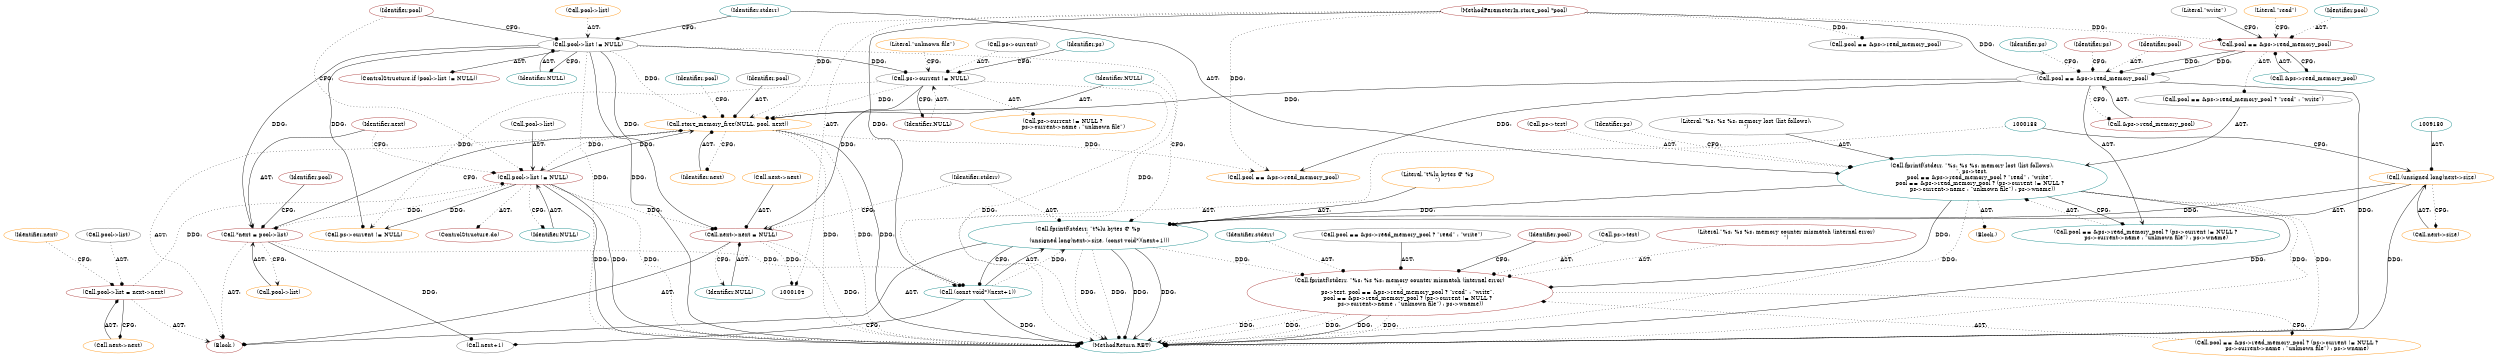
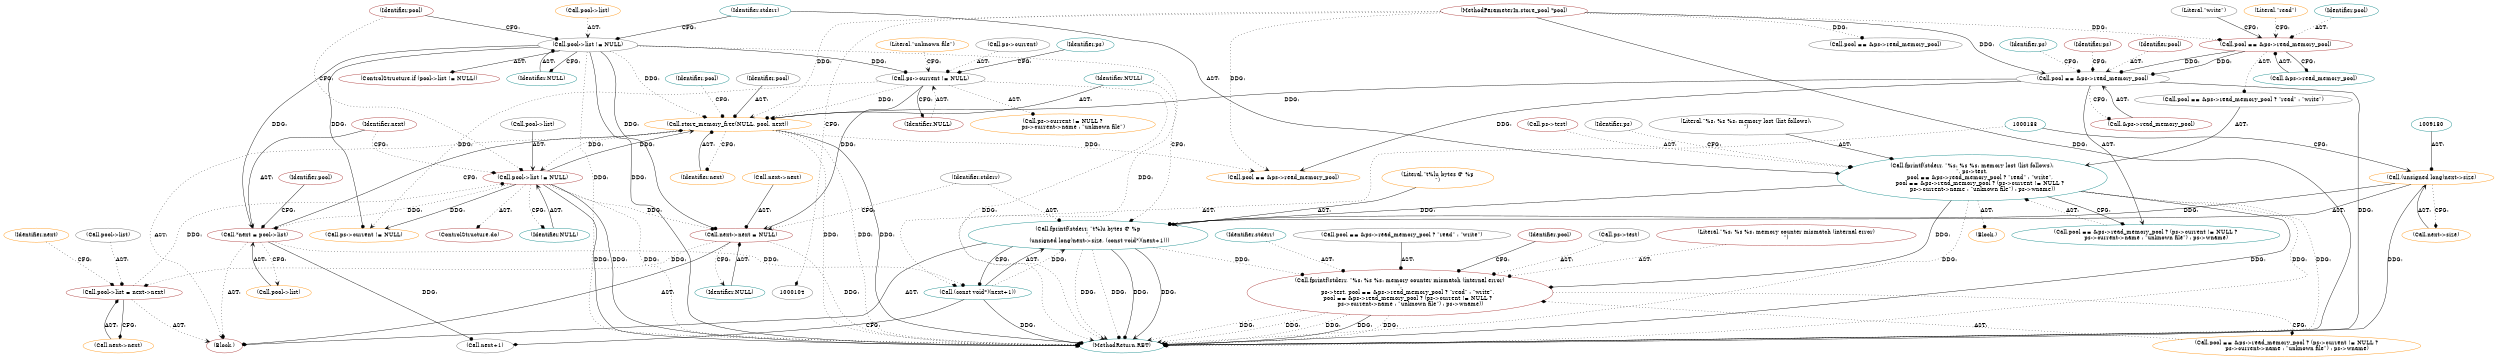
edge "(MethodParameterIn,store_pool *pool)" -> "(Call,(const void*)(next+1))": now "(MethodParameterIn,store_pool *pool)" -> "(MethodReturn,RET)"
edge "(MethodParameterIn,store_pool *pool)" -> "1000104": label "AST: " -> "CFG: "
edge "(Call,next->next = NULL)" -> "1000104": now "(Call,next->next = NULL)" -> "(Call,pool->list = next->next)"
